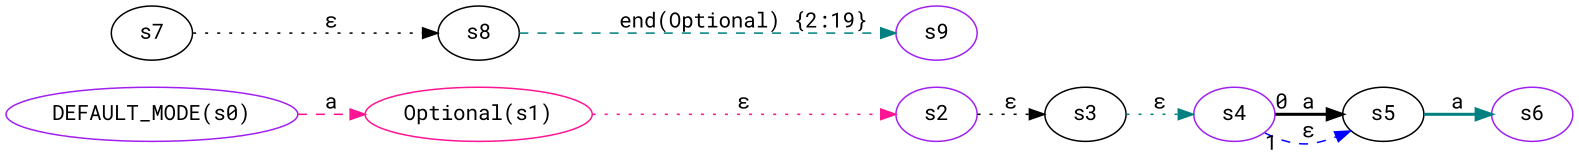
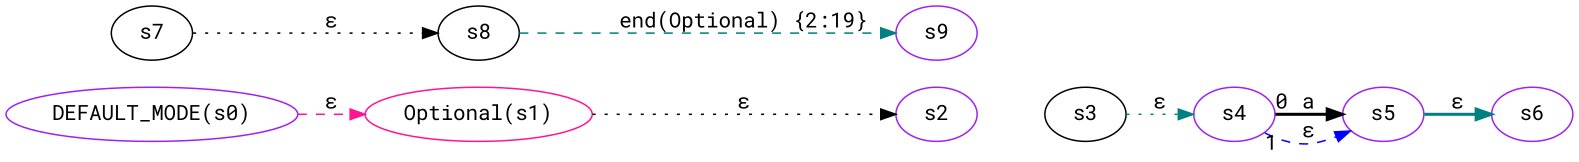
edge "DEFAULT_MODE(s0)" -> "Optional(s1)": label "a" -> "ε"
edge "s5" -> "s6": label "a" -> "ε"
edge "Optional(s1)" -> "s2": color deeppink -> black
edge "s2" -> "s3": removed, label "ε"
node "s5": color black -> purple
